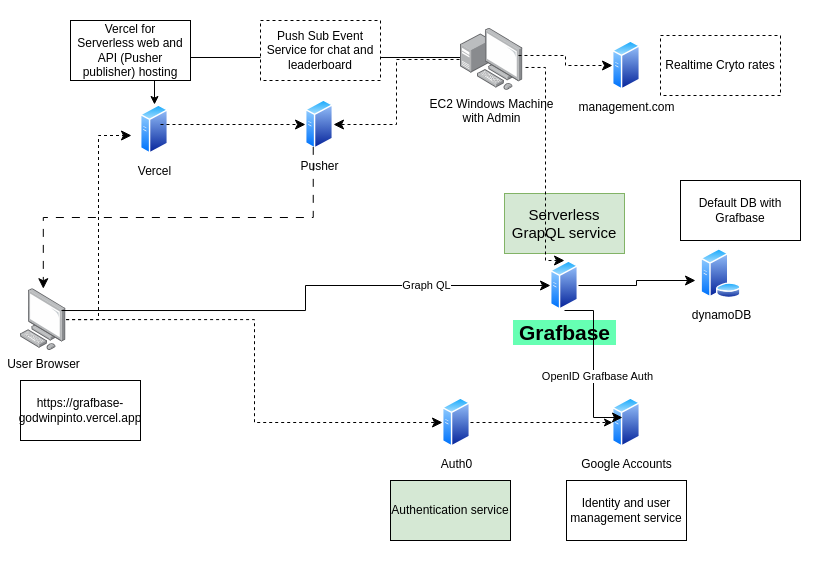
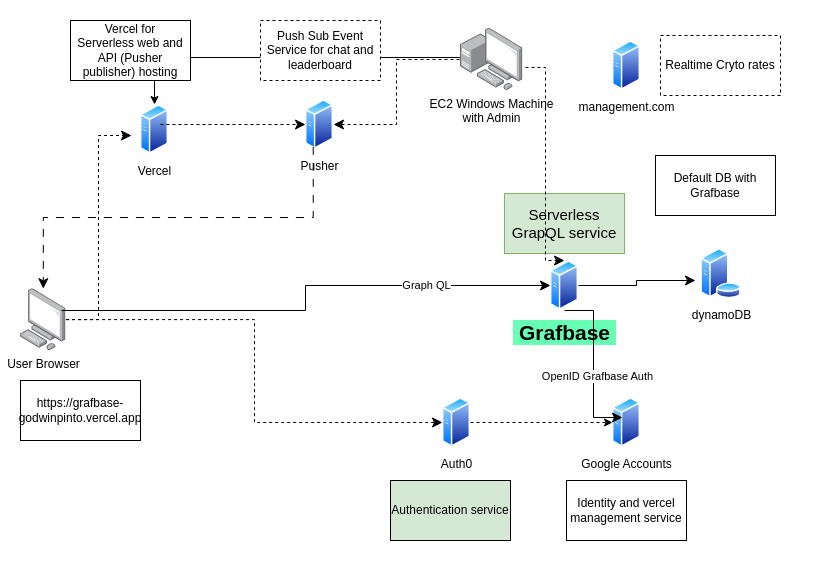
edge "EC2 Windows Machine with Admin" -> "management.com": removed
node "Default DB with Grafbase": moved (741, 211) -> (716, 186)
node "Identity and user management service": label "Identity and user management service" -> "Identity and vercel management service"
